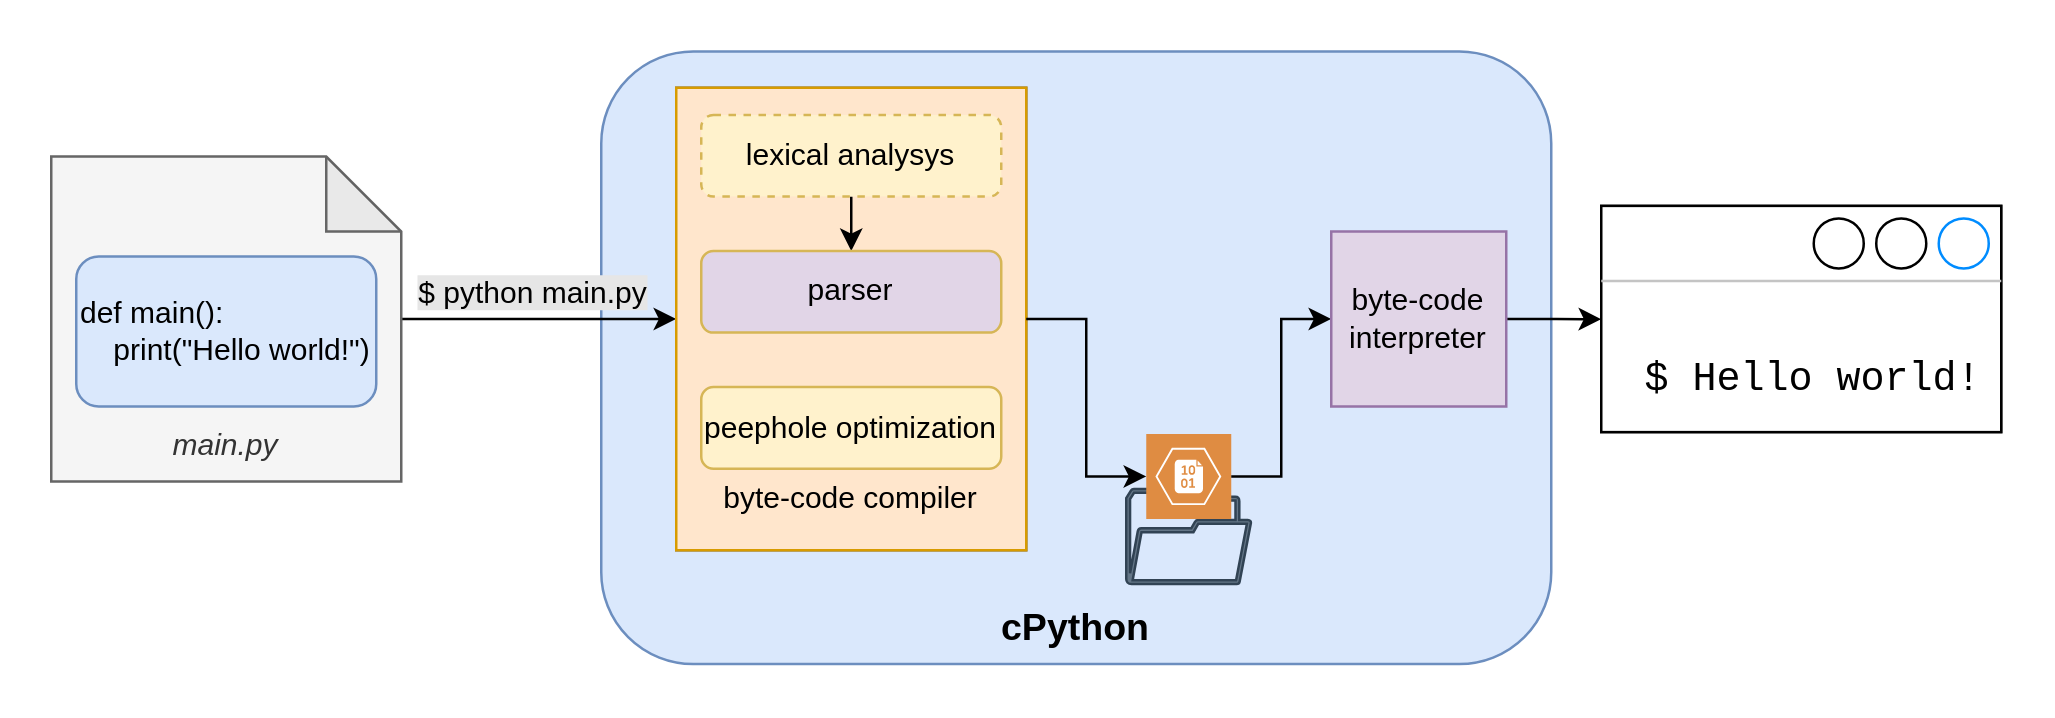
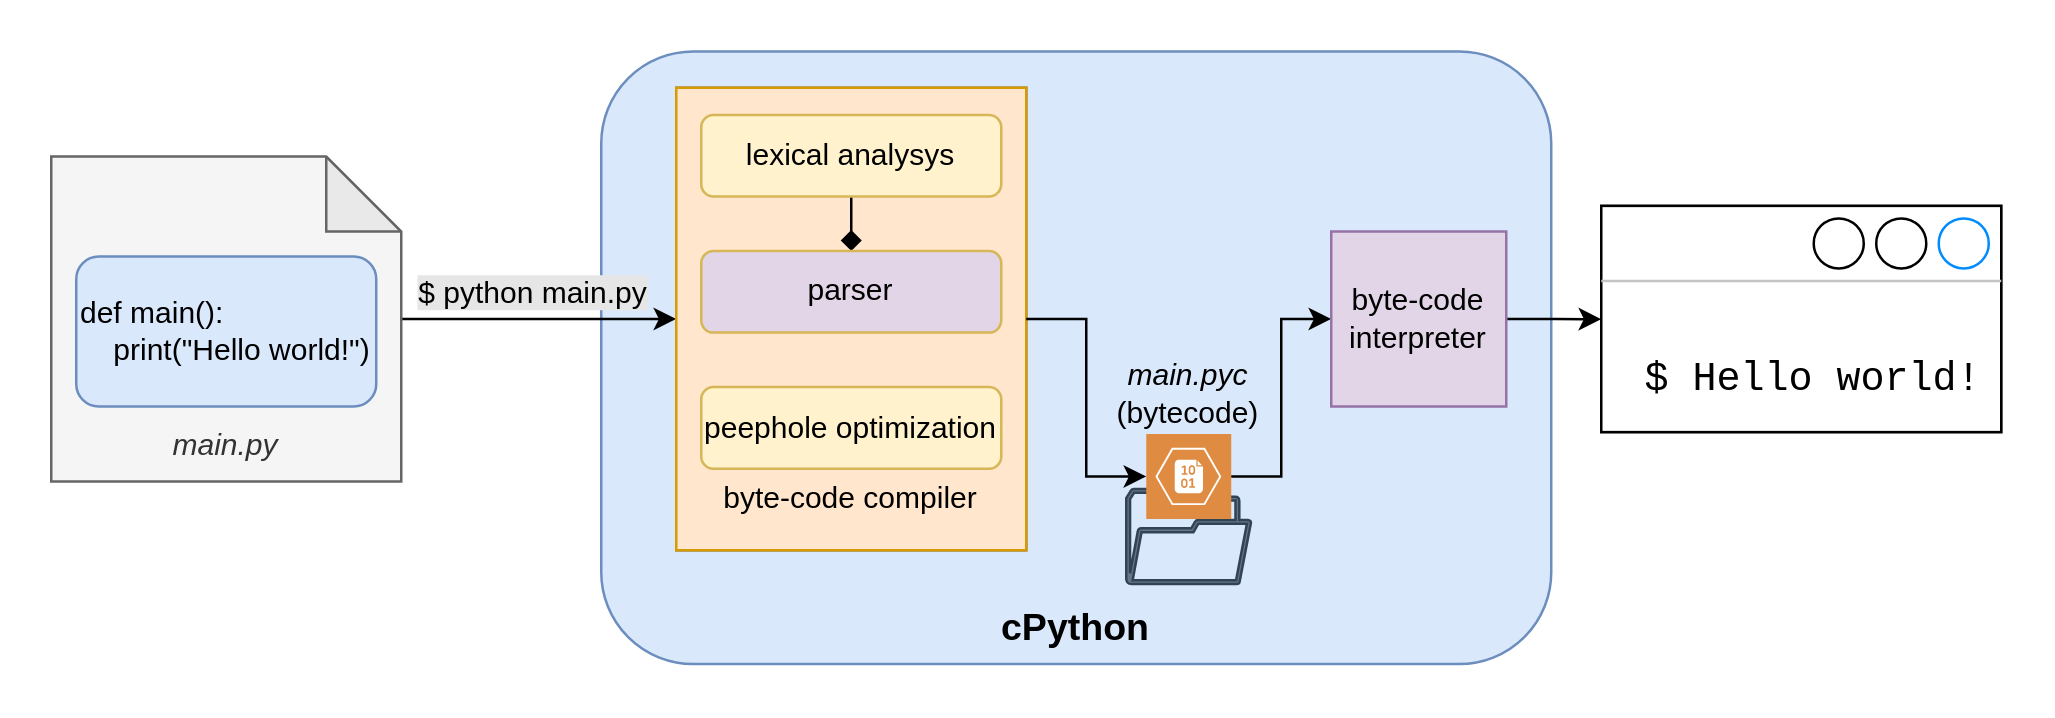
node "lexical analysys": style dashed -> solid
edge "lexical analysys" -> "parser": arrowhead classic -> diamond
node "main.pyc (bytecode)": added
